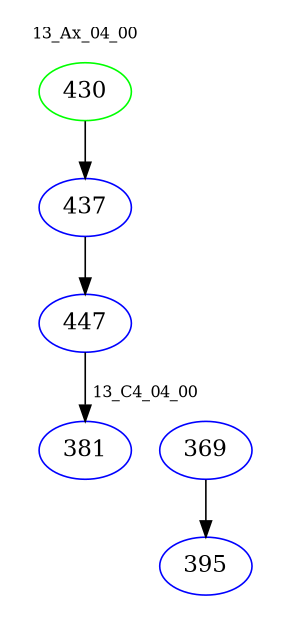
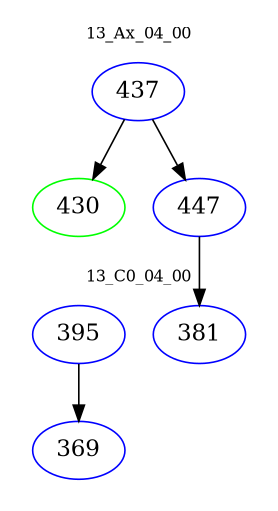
edge "430" -> "437": reversed
cluster "13_C4_04_00": label "13_C4_04_00" -> "13_C0_04_00"
edge "369" -> "395": reversed
